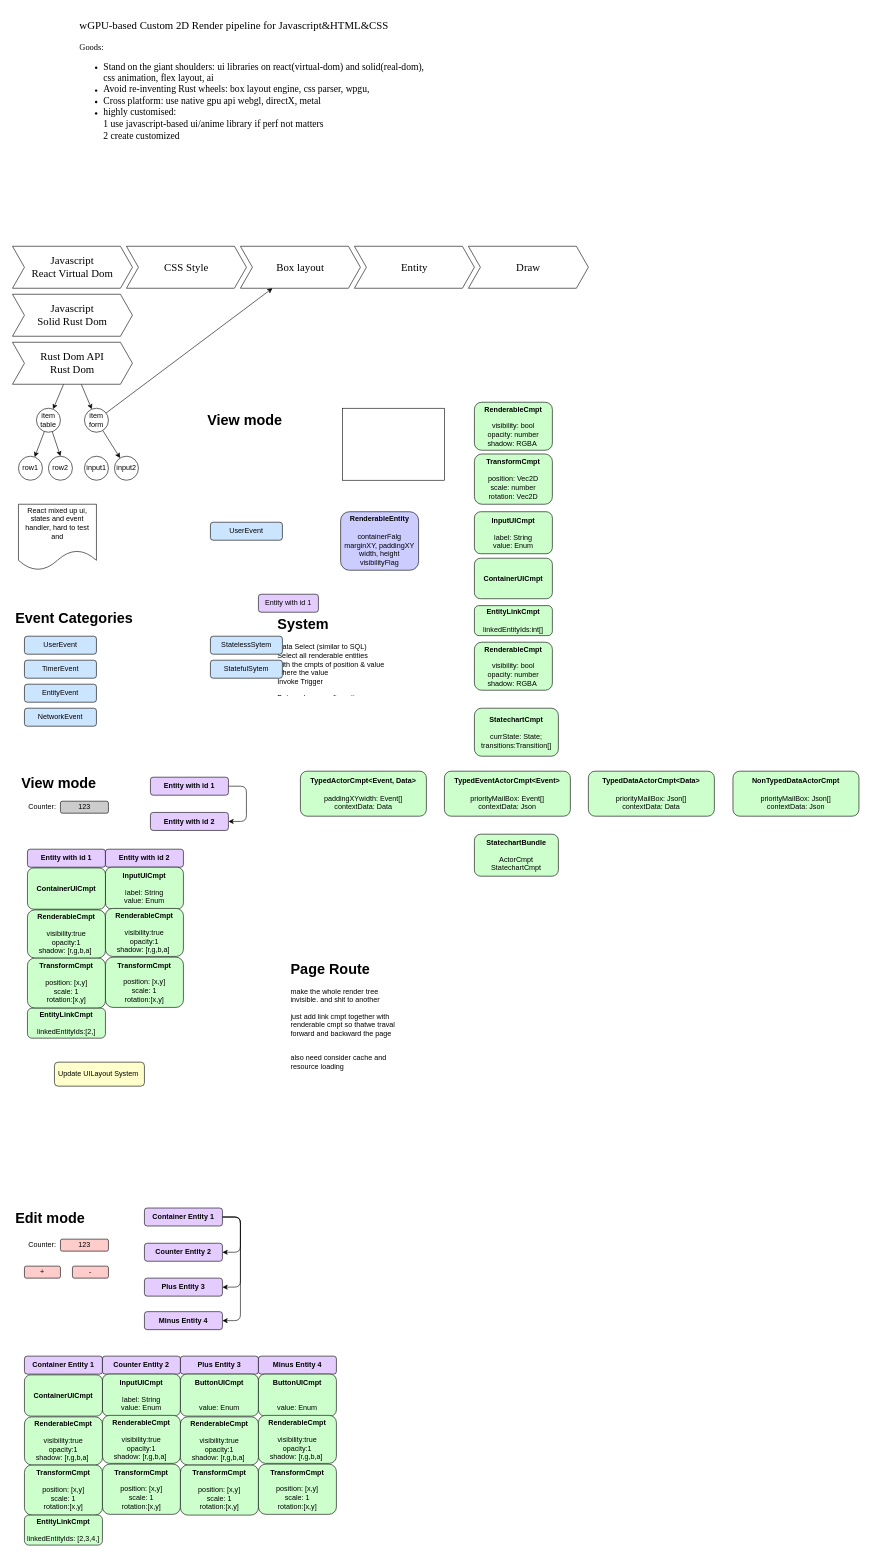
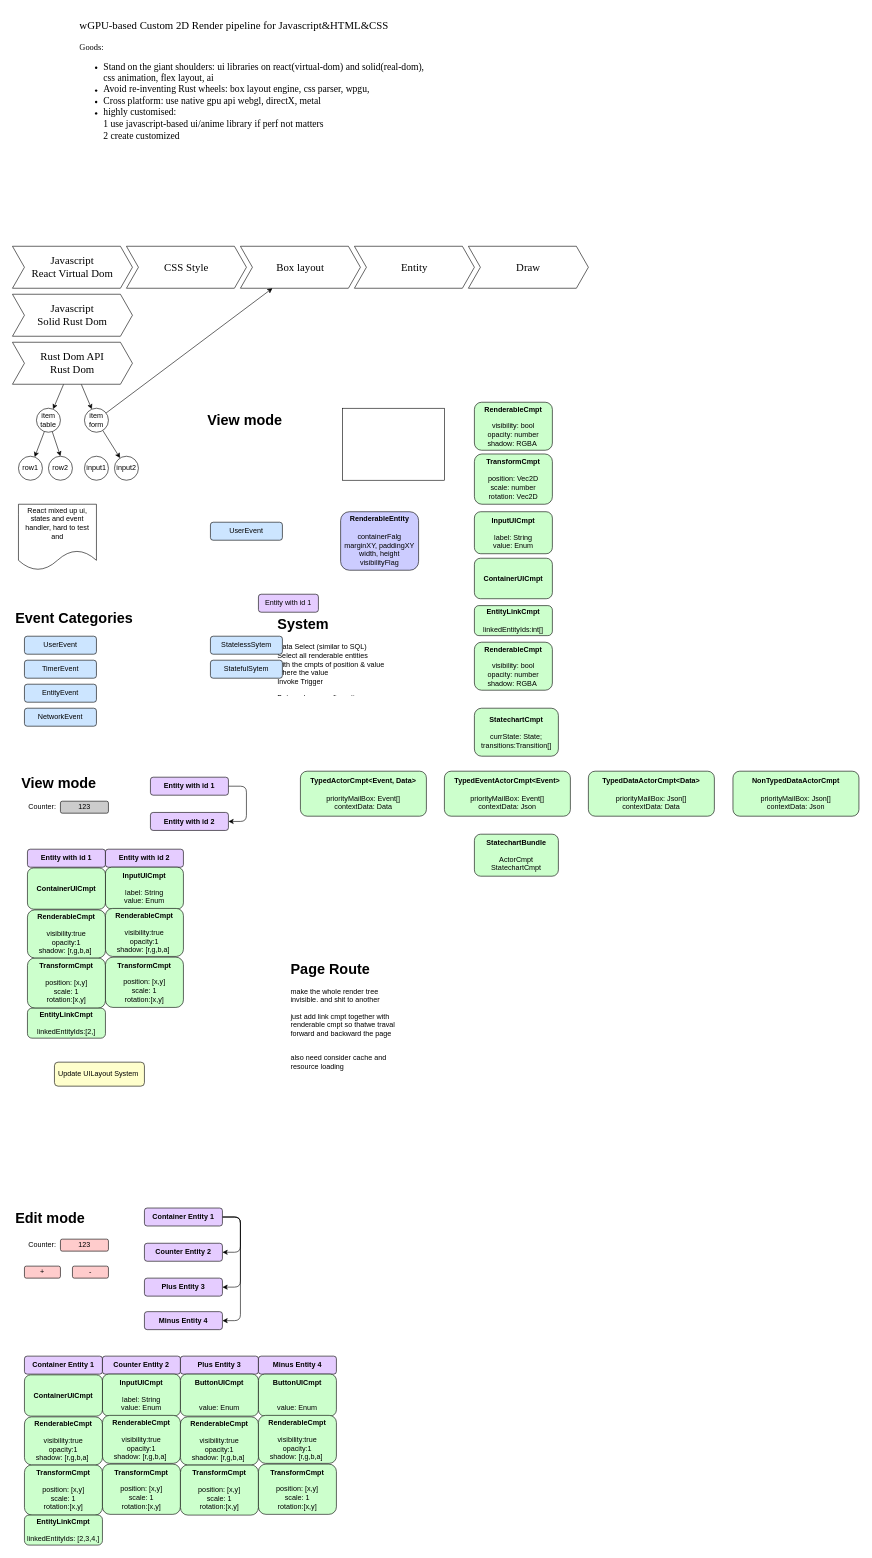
node "TypedActorCmpt<Event, Data> paddingXYwidth: Event[] contextData: Data": label "TypedActorCmpt<Event, Data> paddingXYwidth: Event[] contextData: Data" -> "TypedActorCmpt<Event, Data> priorityMailBox: Event[] contextData: Data"
